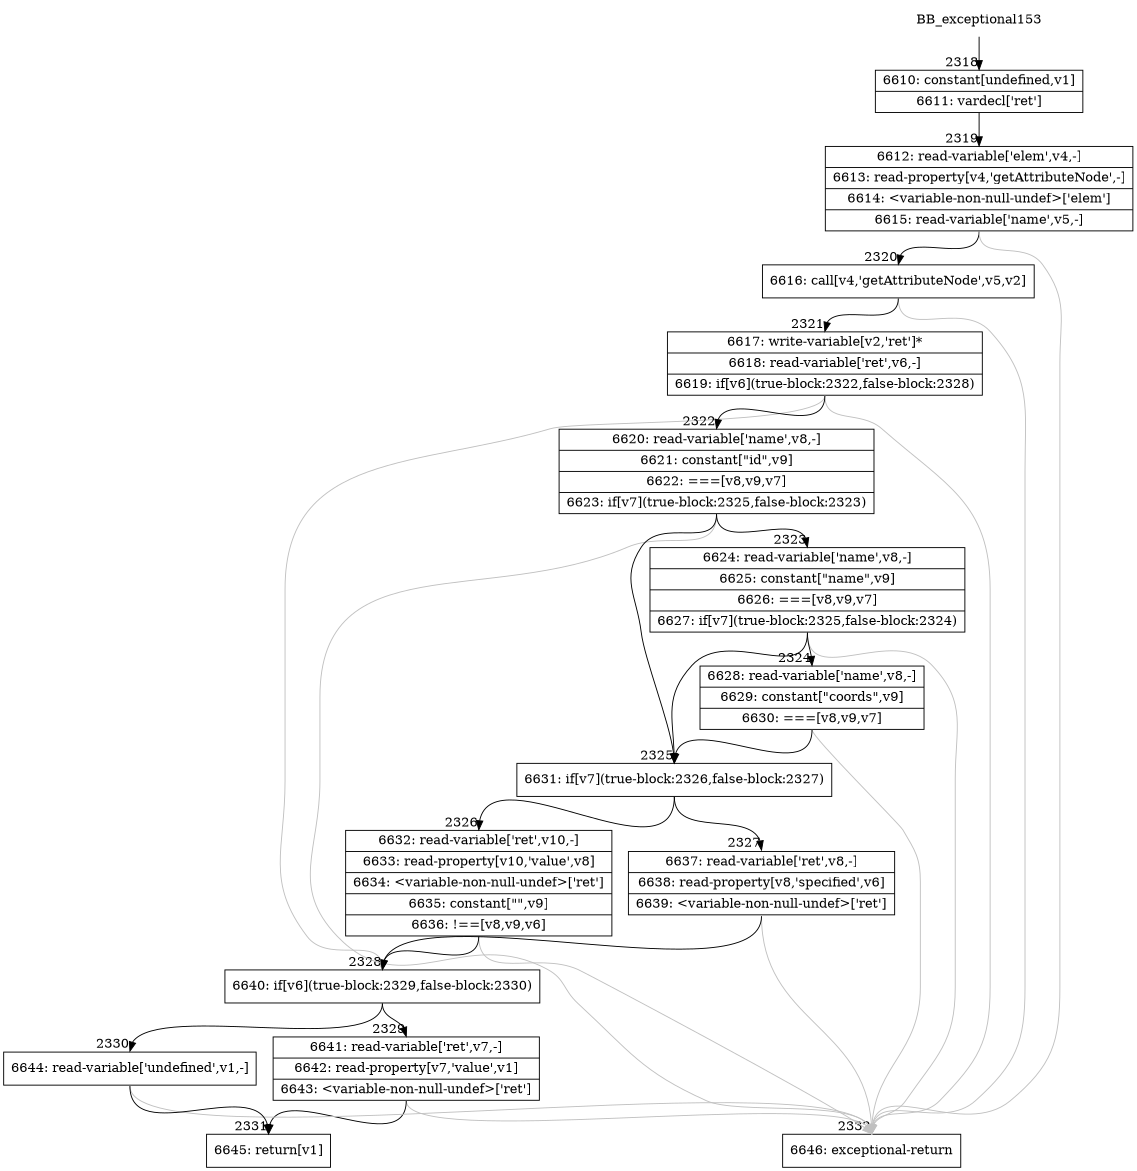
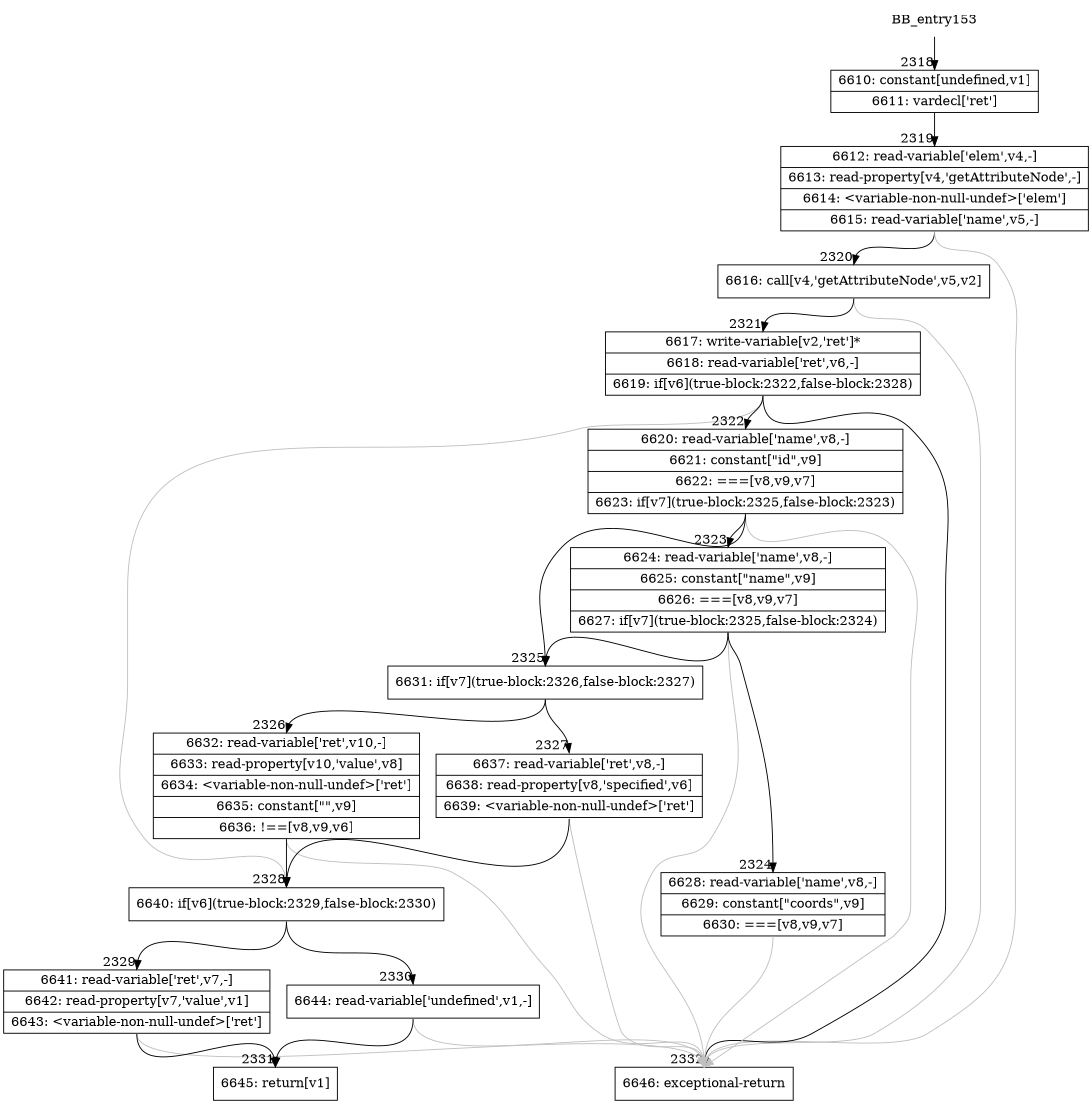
node "BB_exceptional153": label "BB_exceptional153" -> "BB_entry153"
edge "6628: read-variable['name',v8,-]" -> "6631: if[v7](true-block:2326,false-block:2327)": removed
edge "6617: write-variable[v2,'ret']*" -> "6646: exceptional-return": color gray -> black
